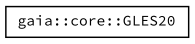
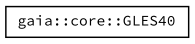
node "gaia::core::GLES20": label "gaia::core::GLES20" -> "gaia::core::GLES40"
